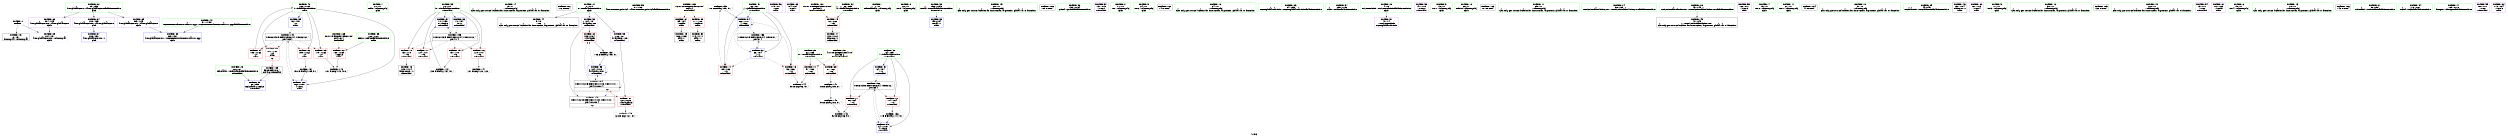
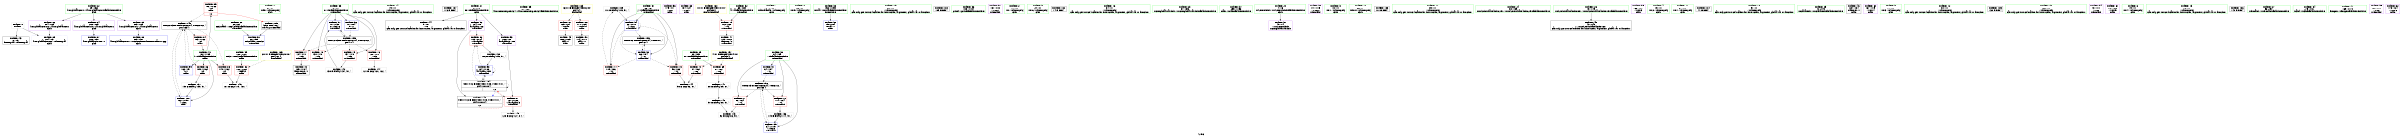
node "NodeID: 42": removed
edge "NodeID: 149" -> "NodeID: 85": reversed
edge "NodeID: 78" -> "NodeID: 48": now "NodeID: 77" -> "NodeID: 48"
